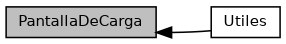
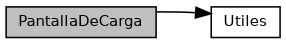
edge "Utiles" -> "PantallaDeCarga": reversed
